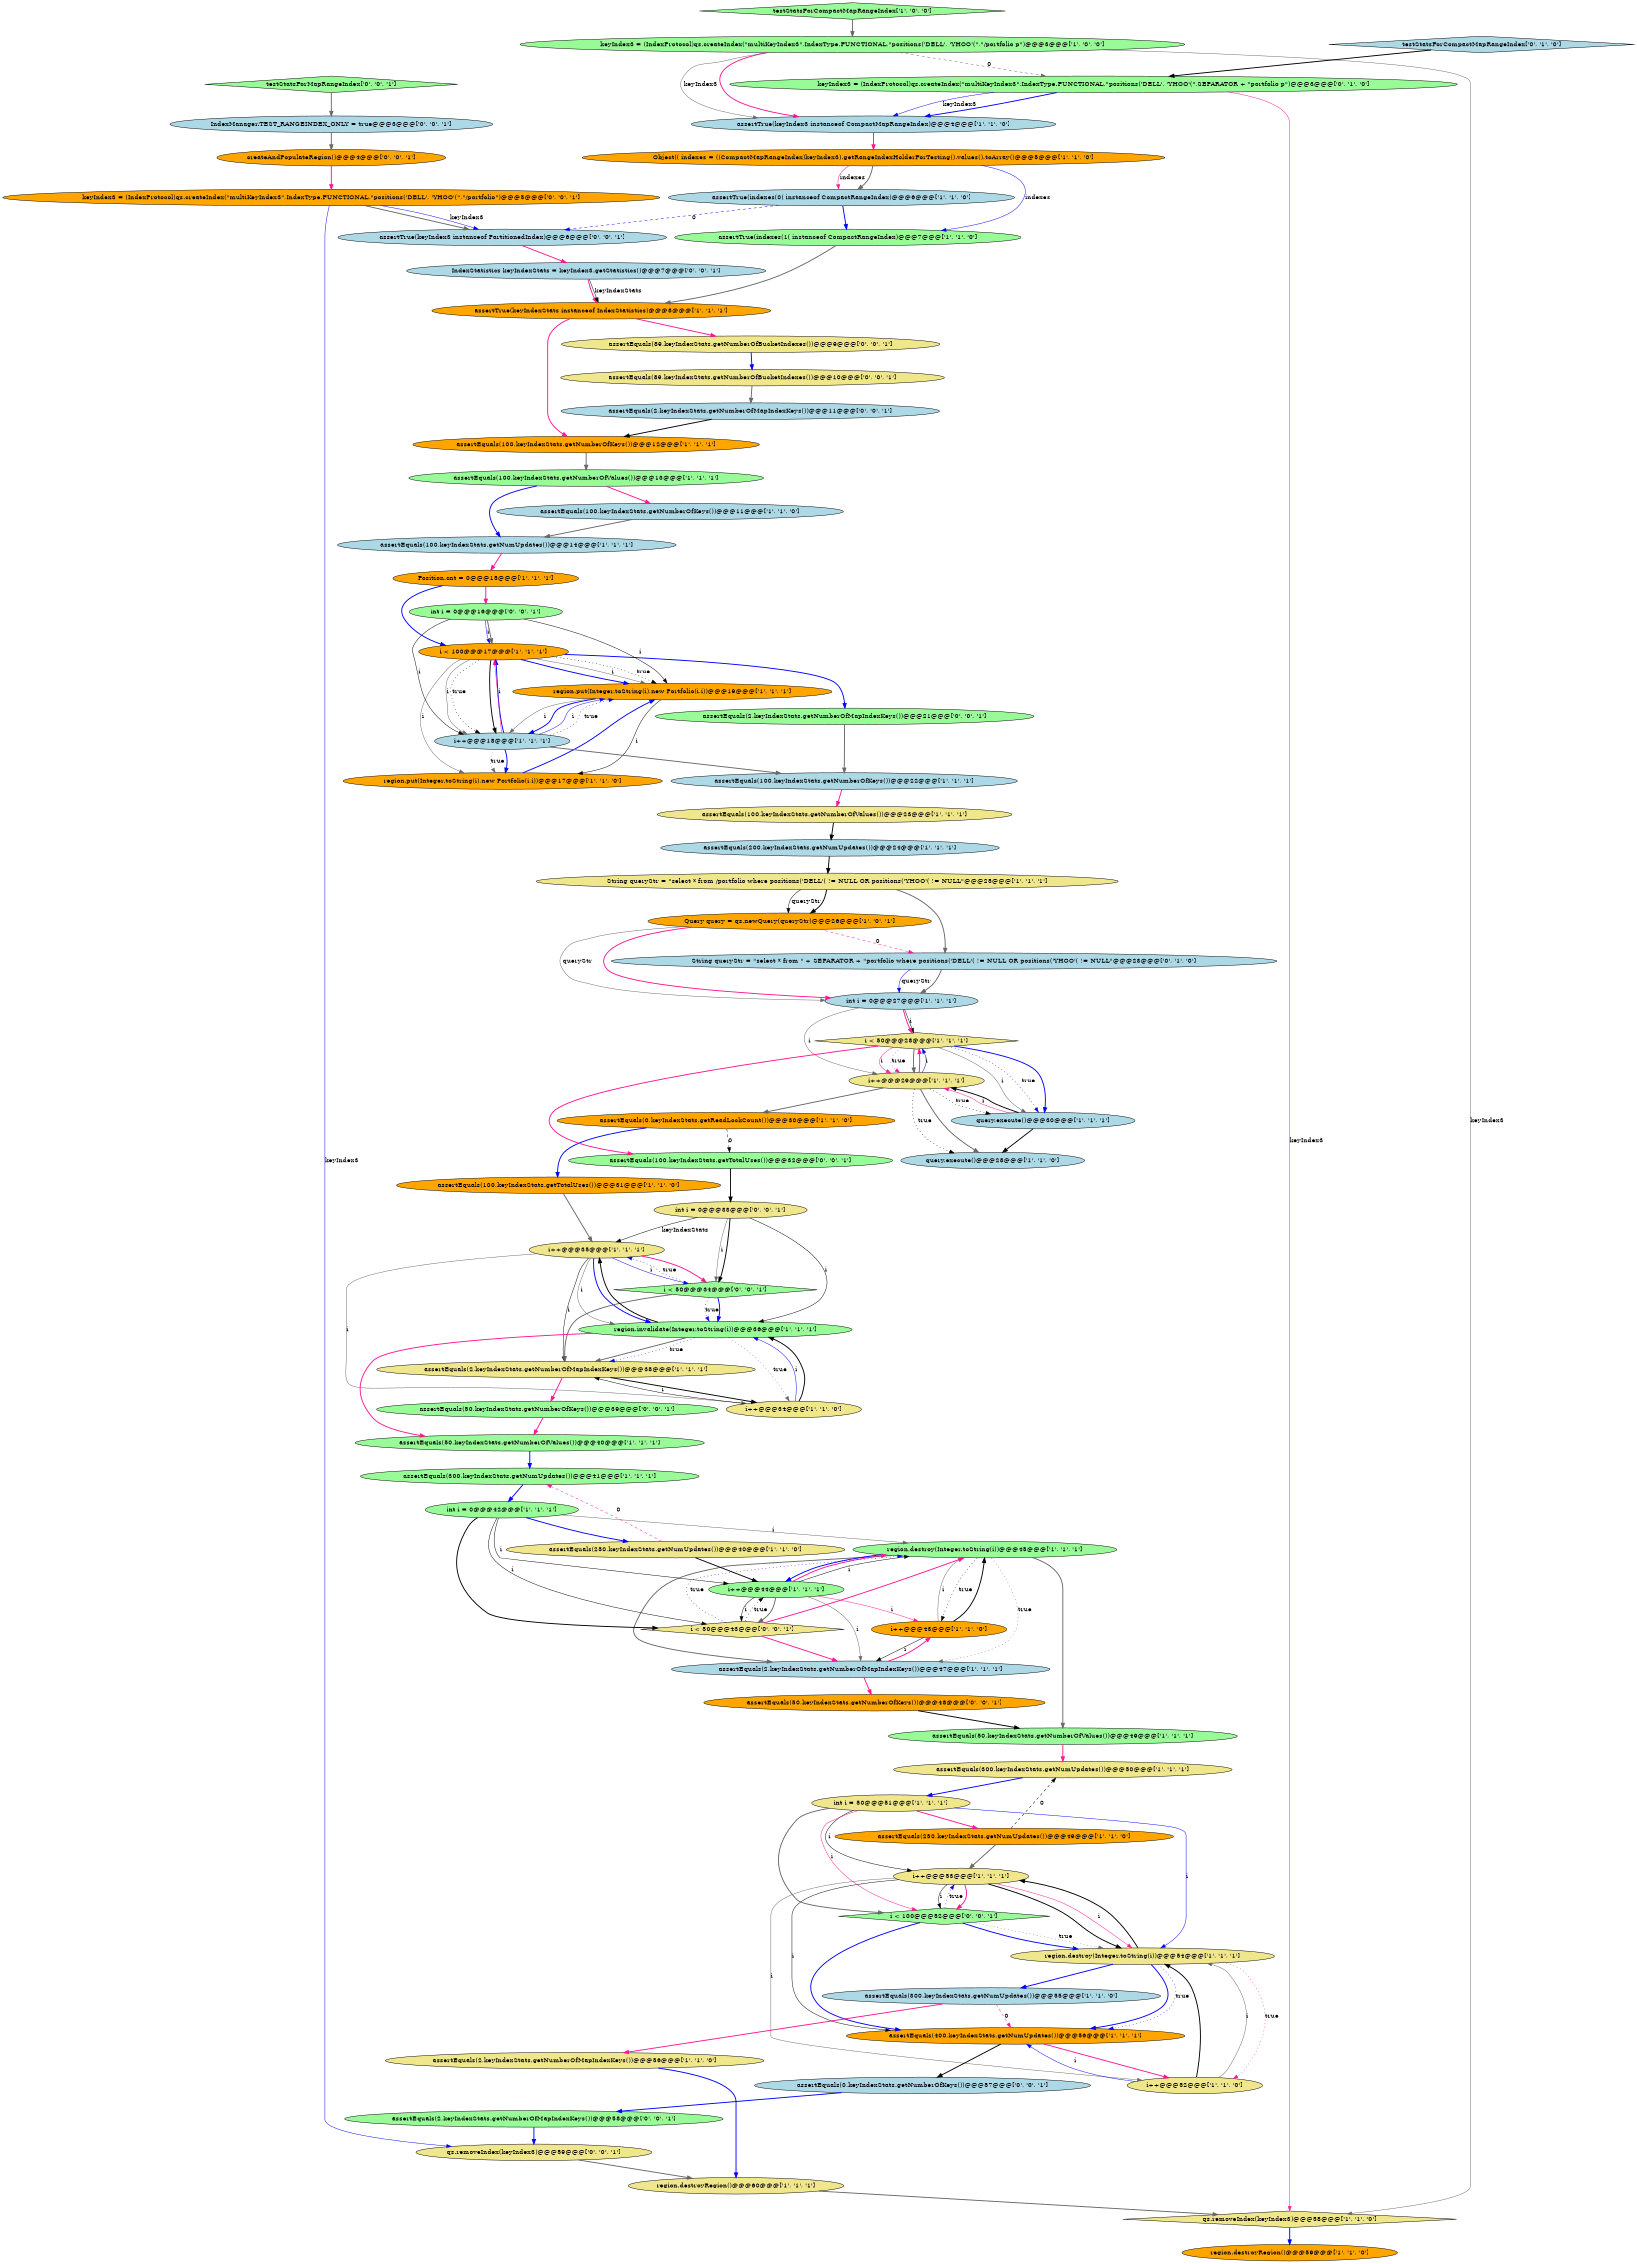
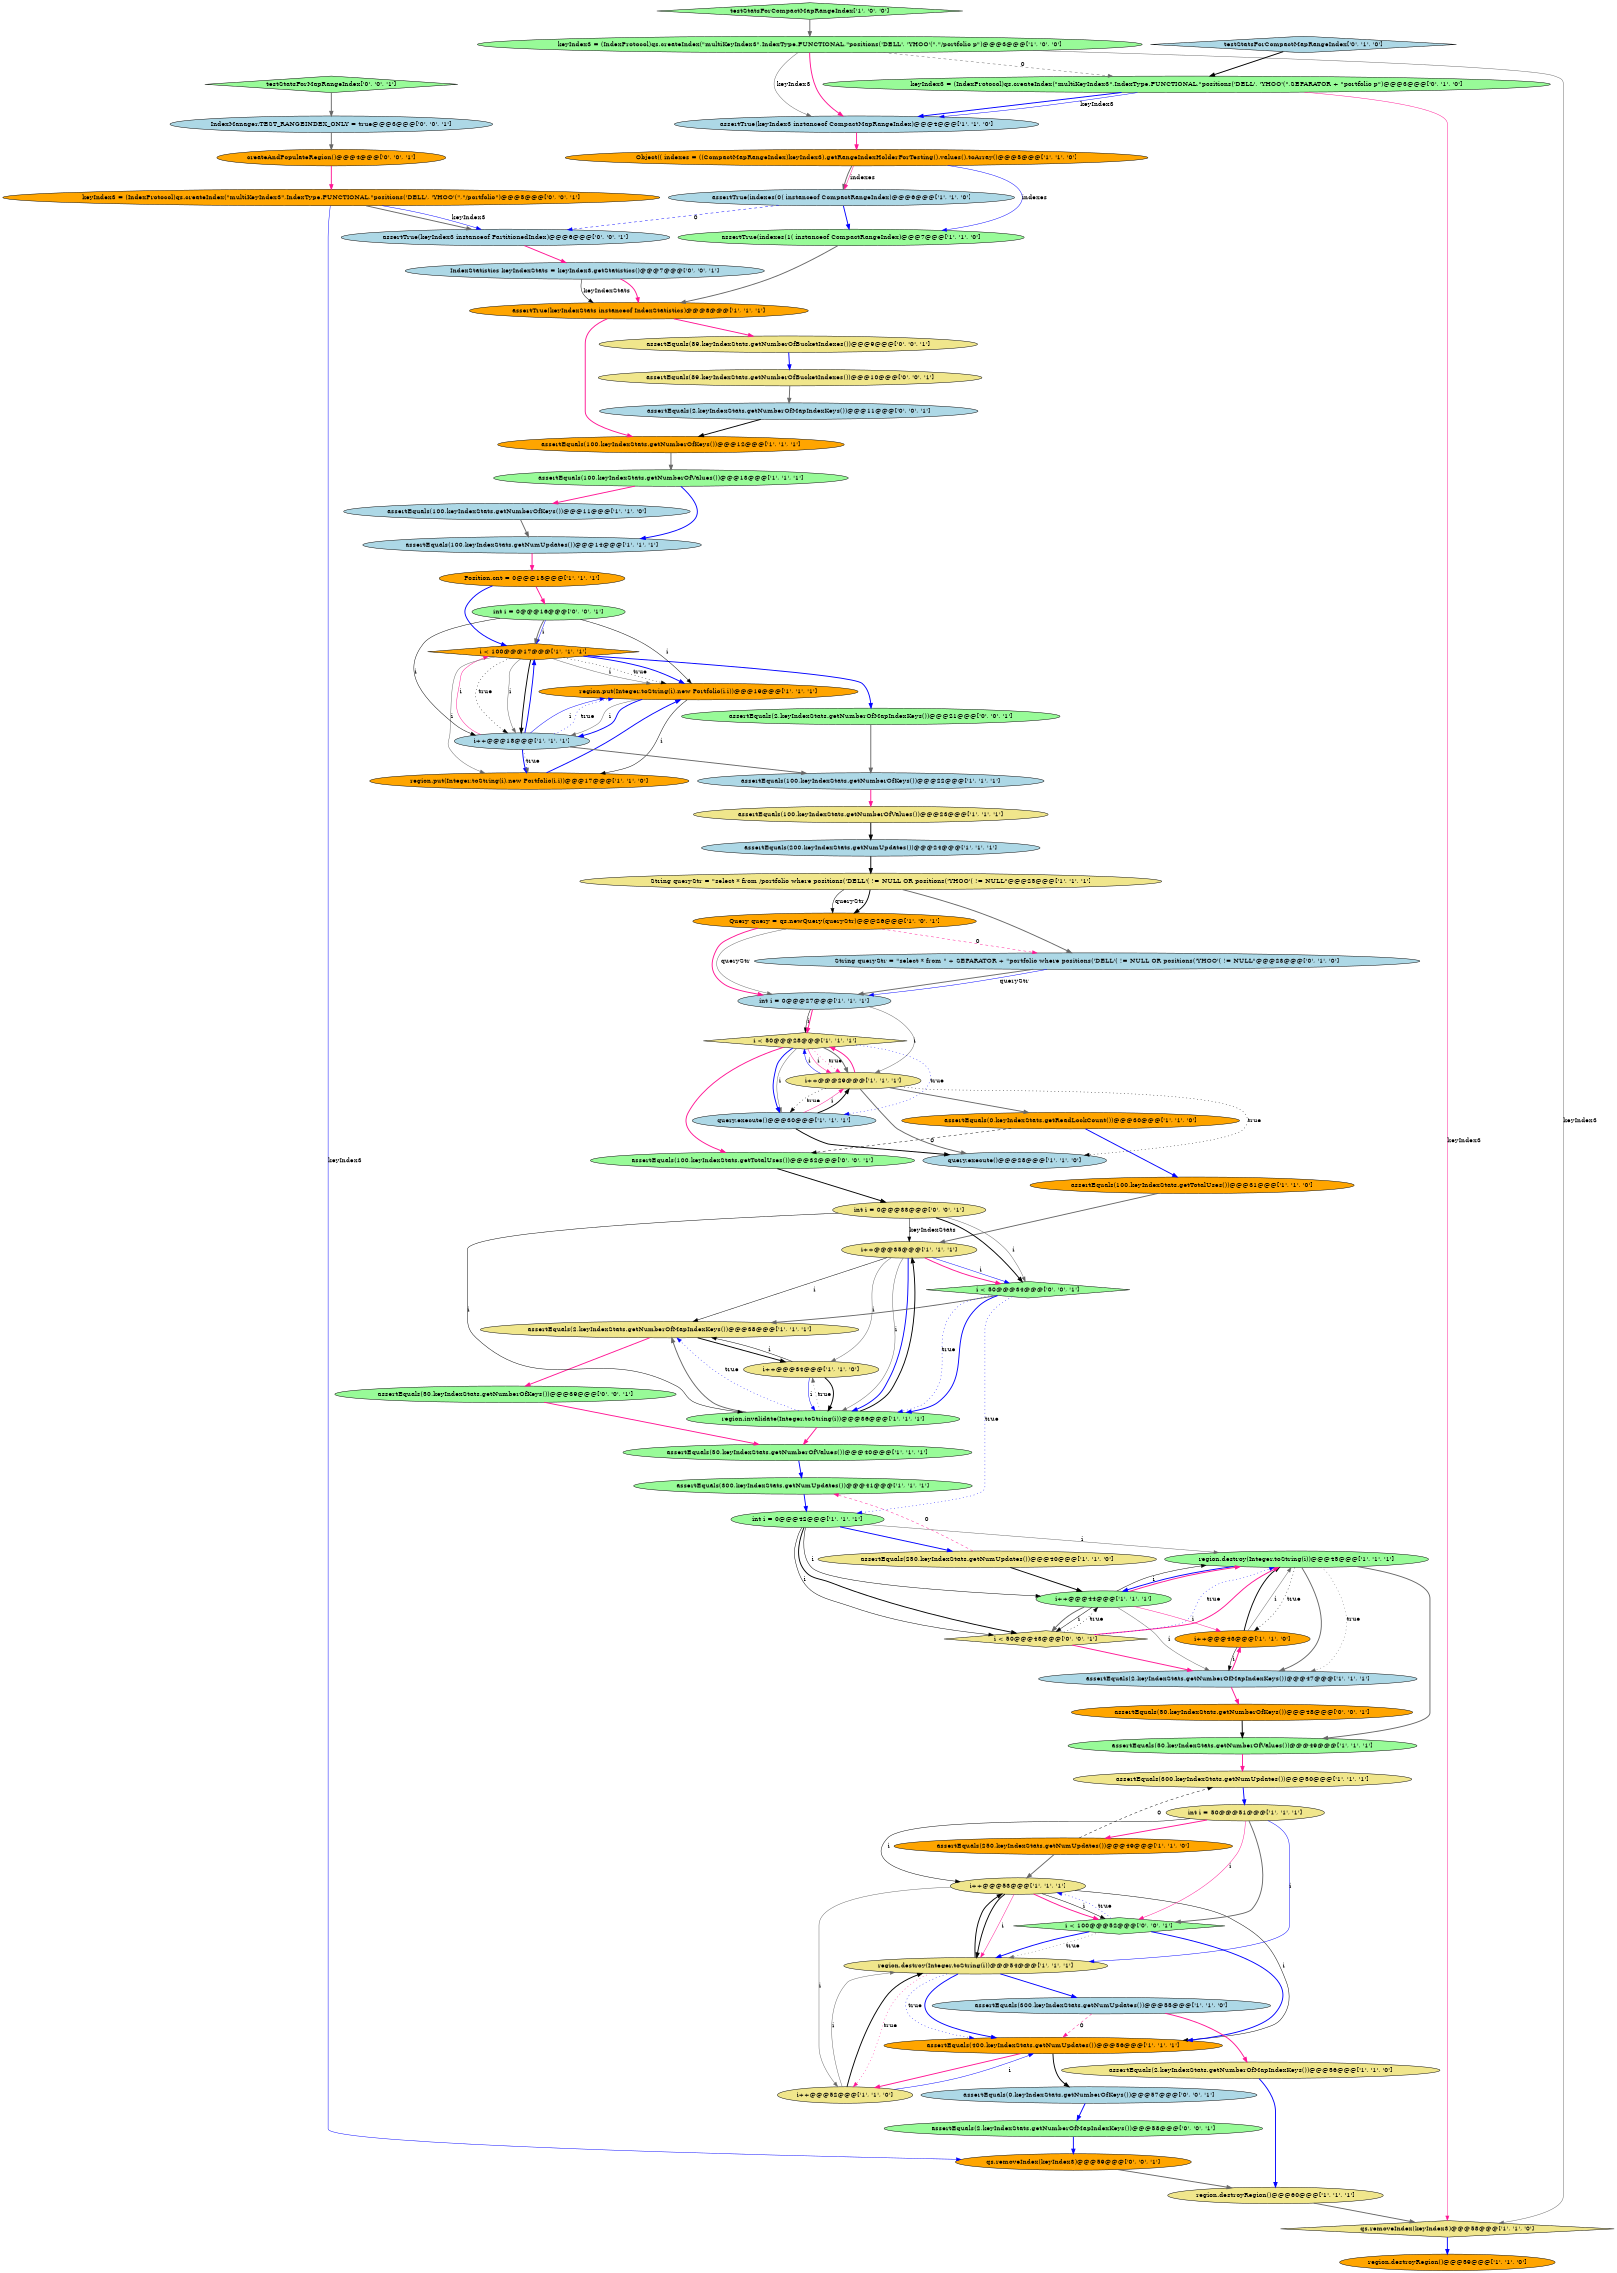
node "i < 100@@@17@@@['1', '1', '1']": shape ellipse -> diamond
edge "i < 50@@@34@@@['0', '0', '1']" -> "i++@@@35@@@['1', '1', '1']": now "i < 50@@@34@@@['0', '0', '1']" -> "int i = 0@@@42@@@['1', '1', '1']"
node "qs.removeIndex(keyIndex3)@@@59@@@['0', '0', '1']": fillcolor khaki -> orange
